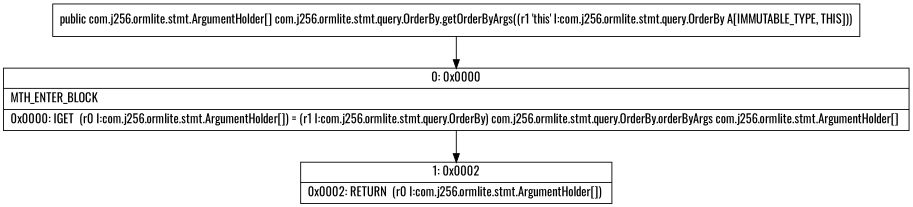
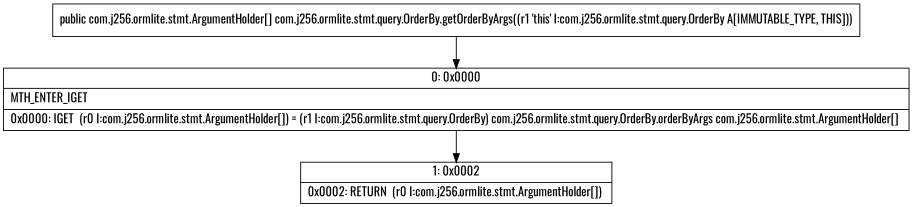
node "0: 0x0000": text "MTH_ENTER_BLOCK" -> "MTH_ENTER_IGET"
